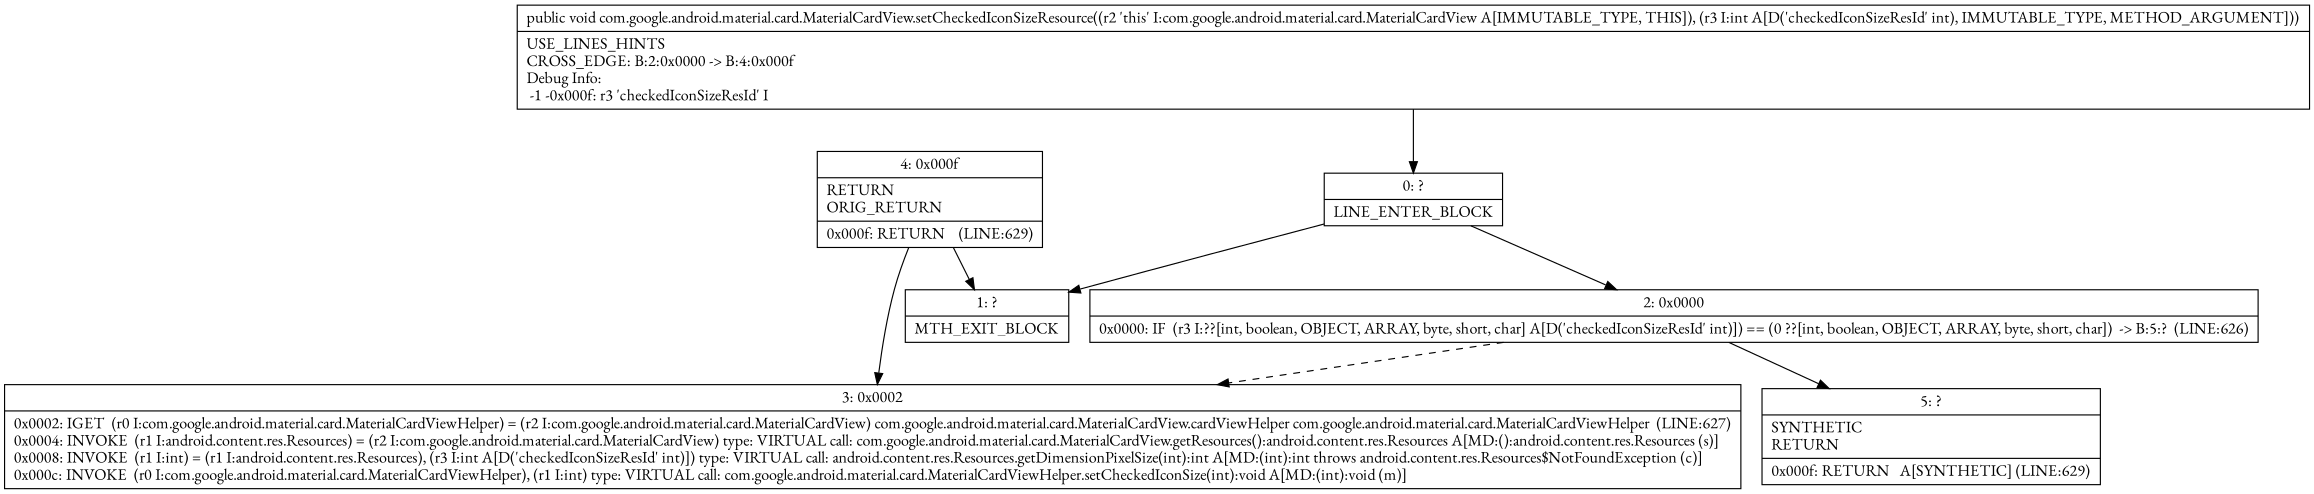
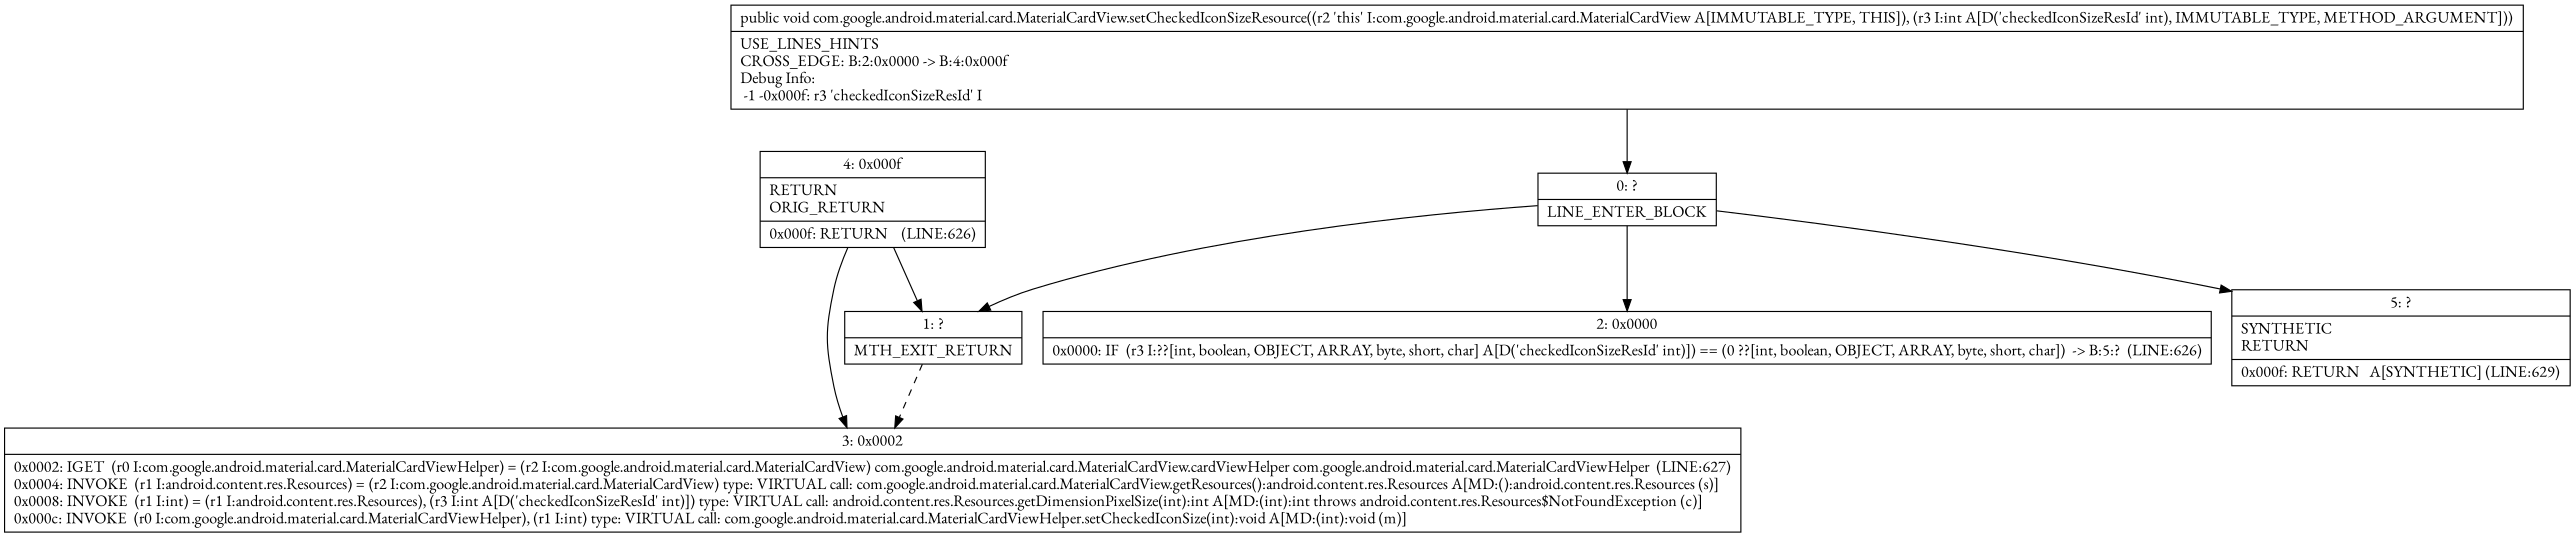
node "4: 0x000f": text "0x000f: RETURN    (LINE:629)" -> "0x000f: RETURN    (LINE:626)"
node "1: ?": text "MTH_EXIT_BLOCK" -> "MTH_EXIT_RETURN"
edge "2: 0x0000" -> "3: 0x0002": now "1: ?" -> "3: 0x0002"
edge "2: 0x0000" -> "5: ?": now "0: ?" -> "5: ?"
